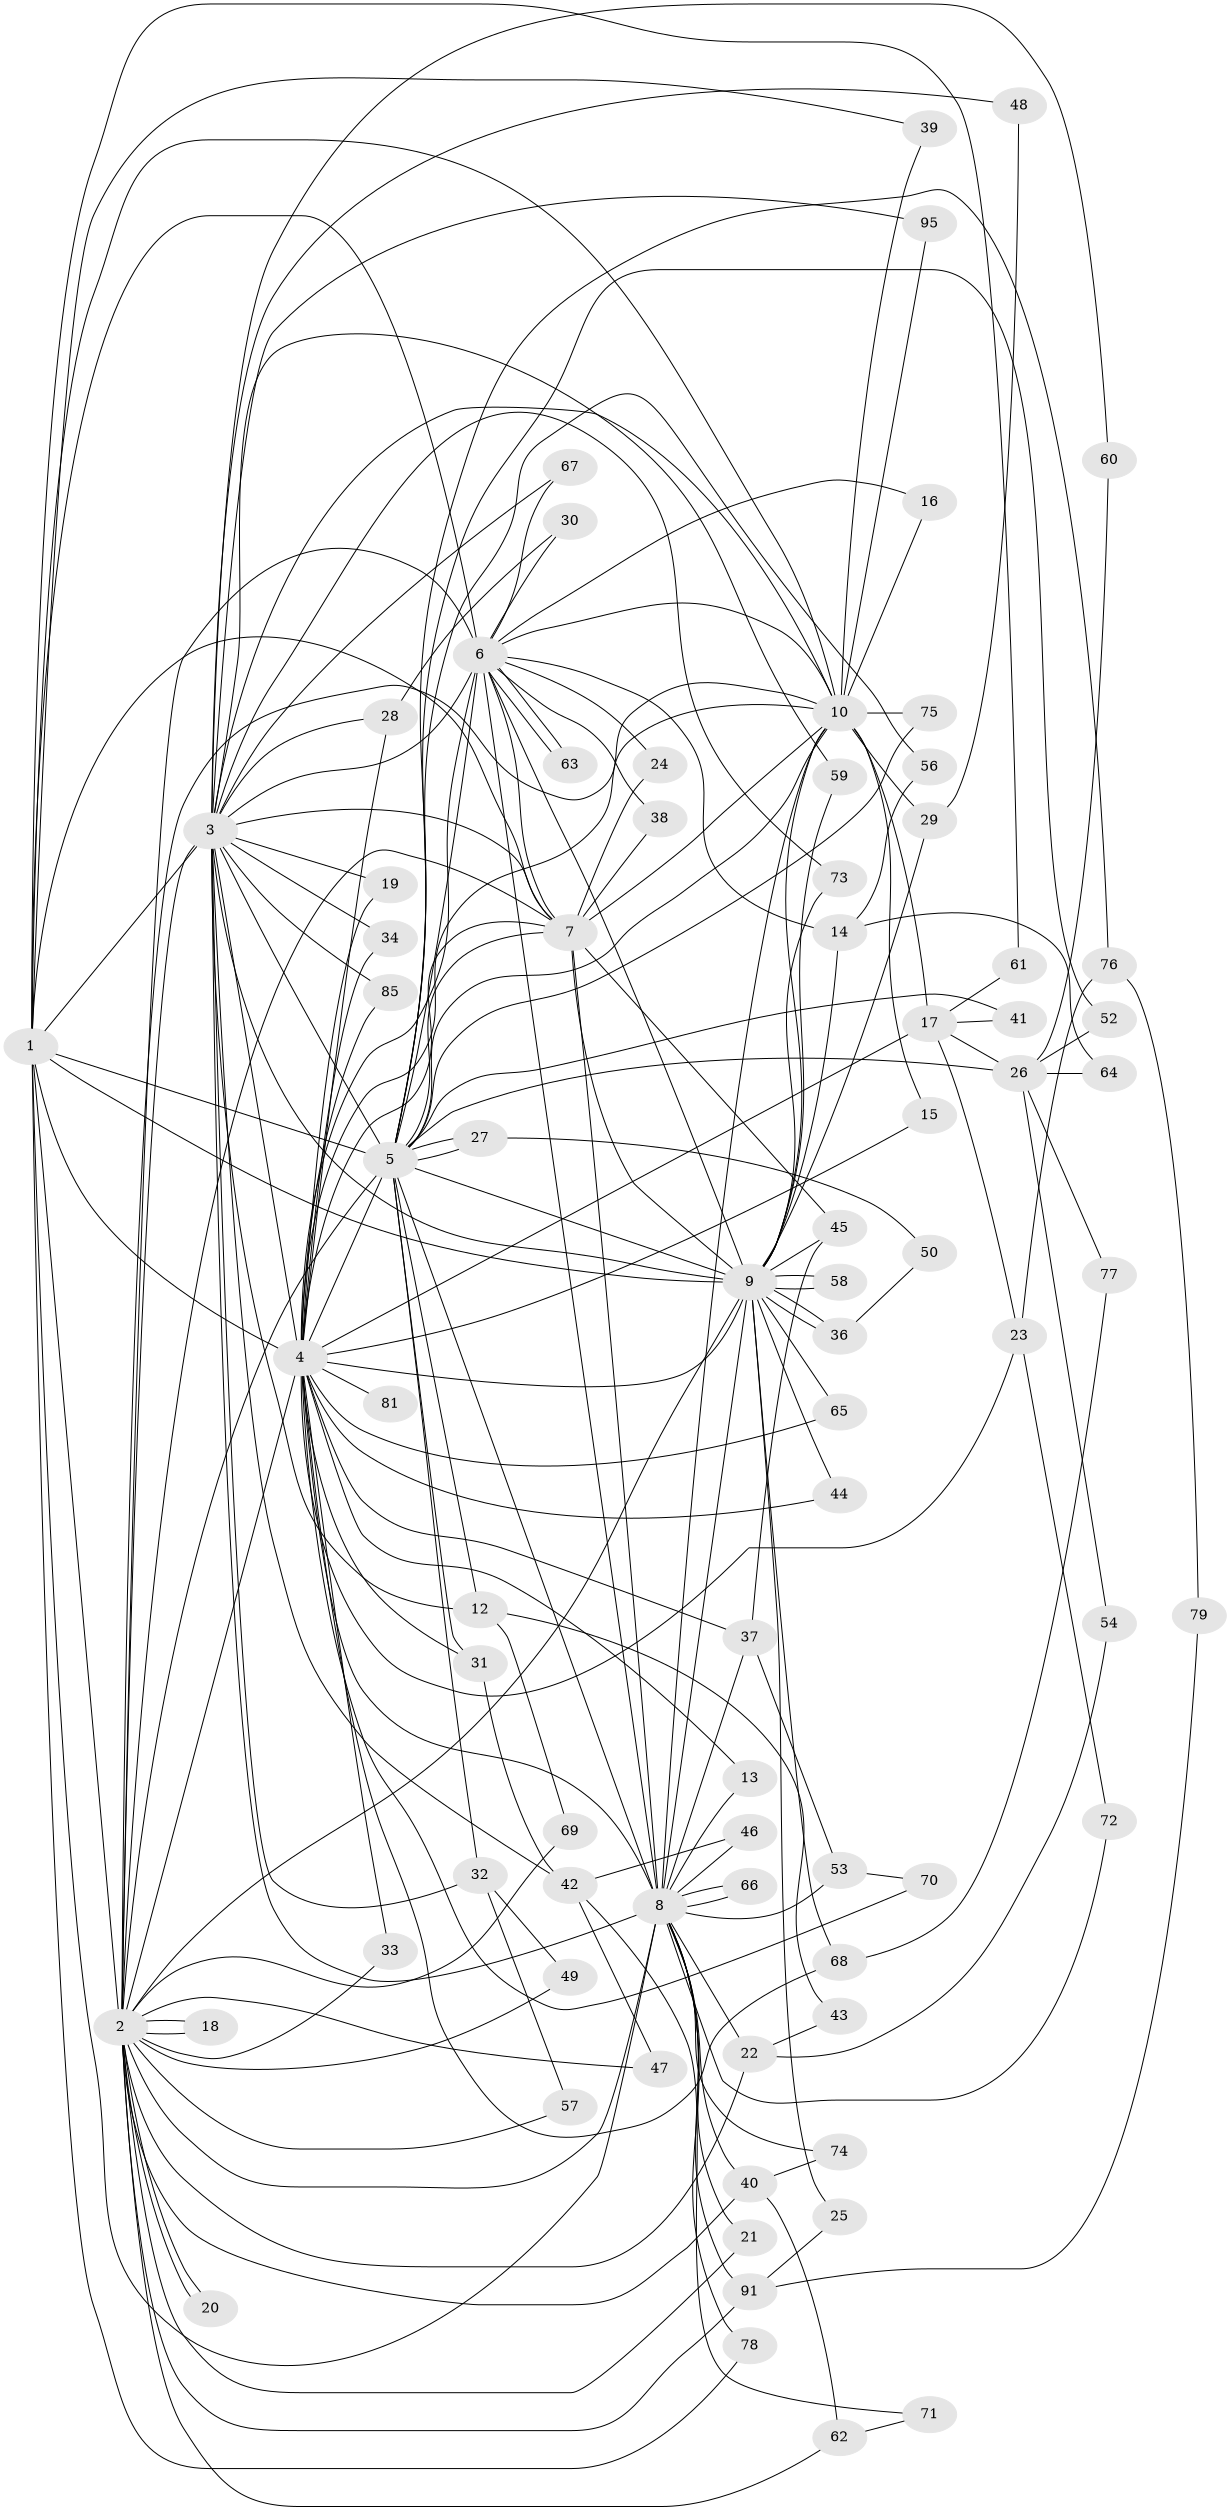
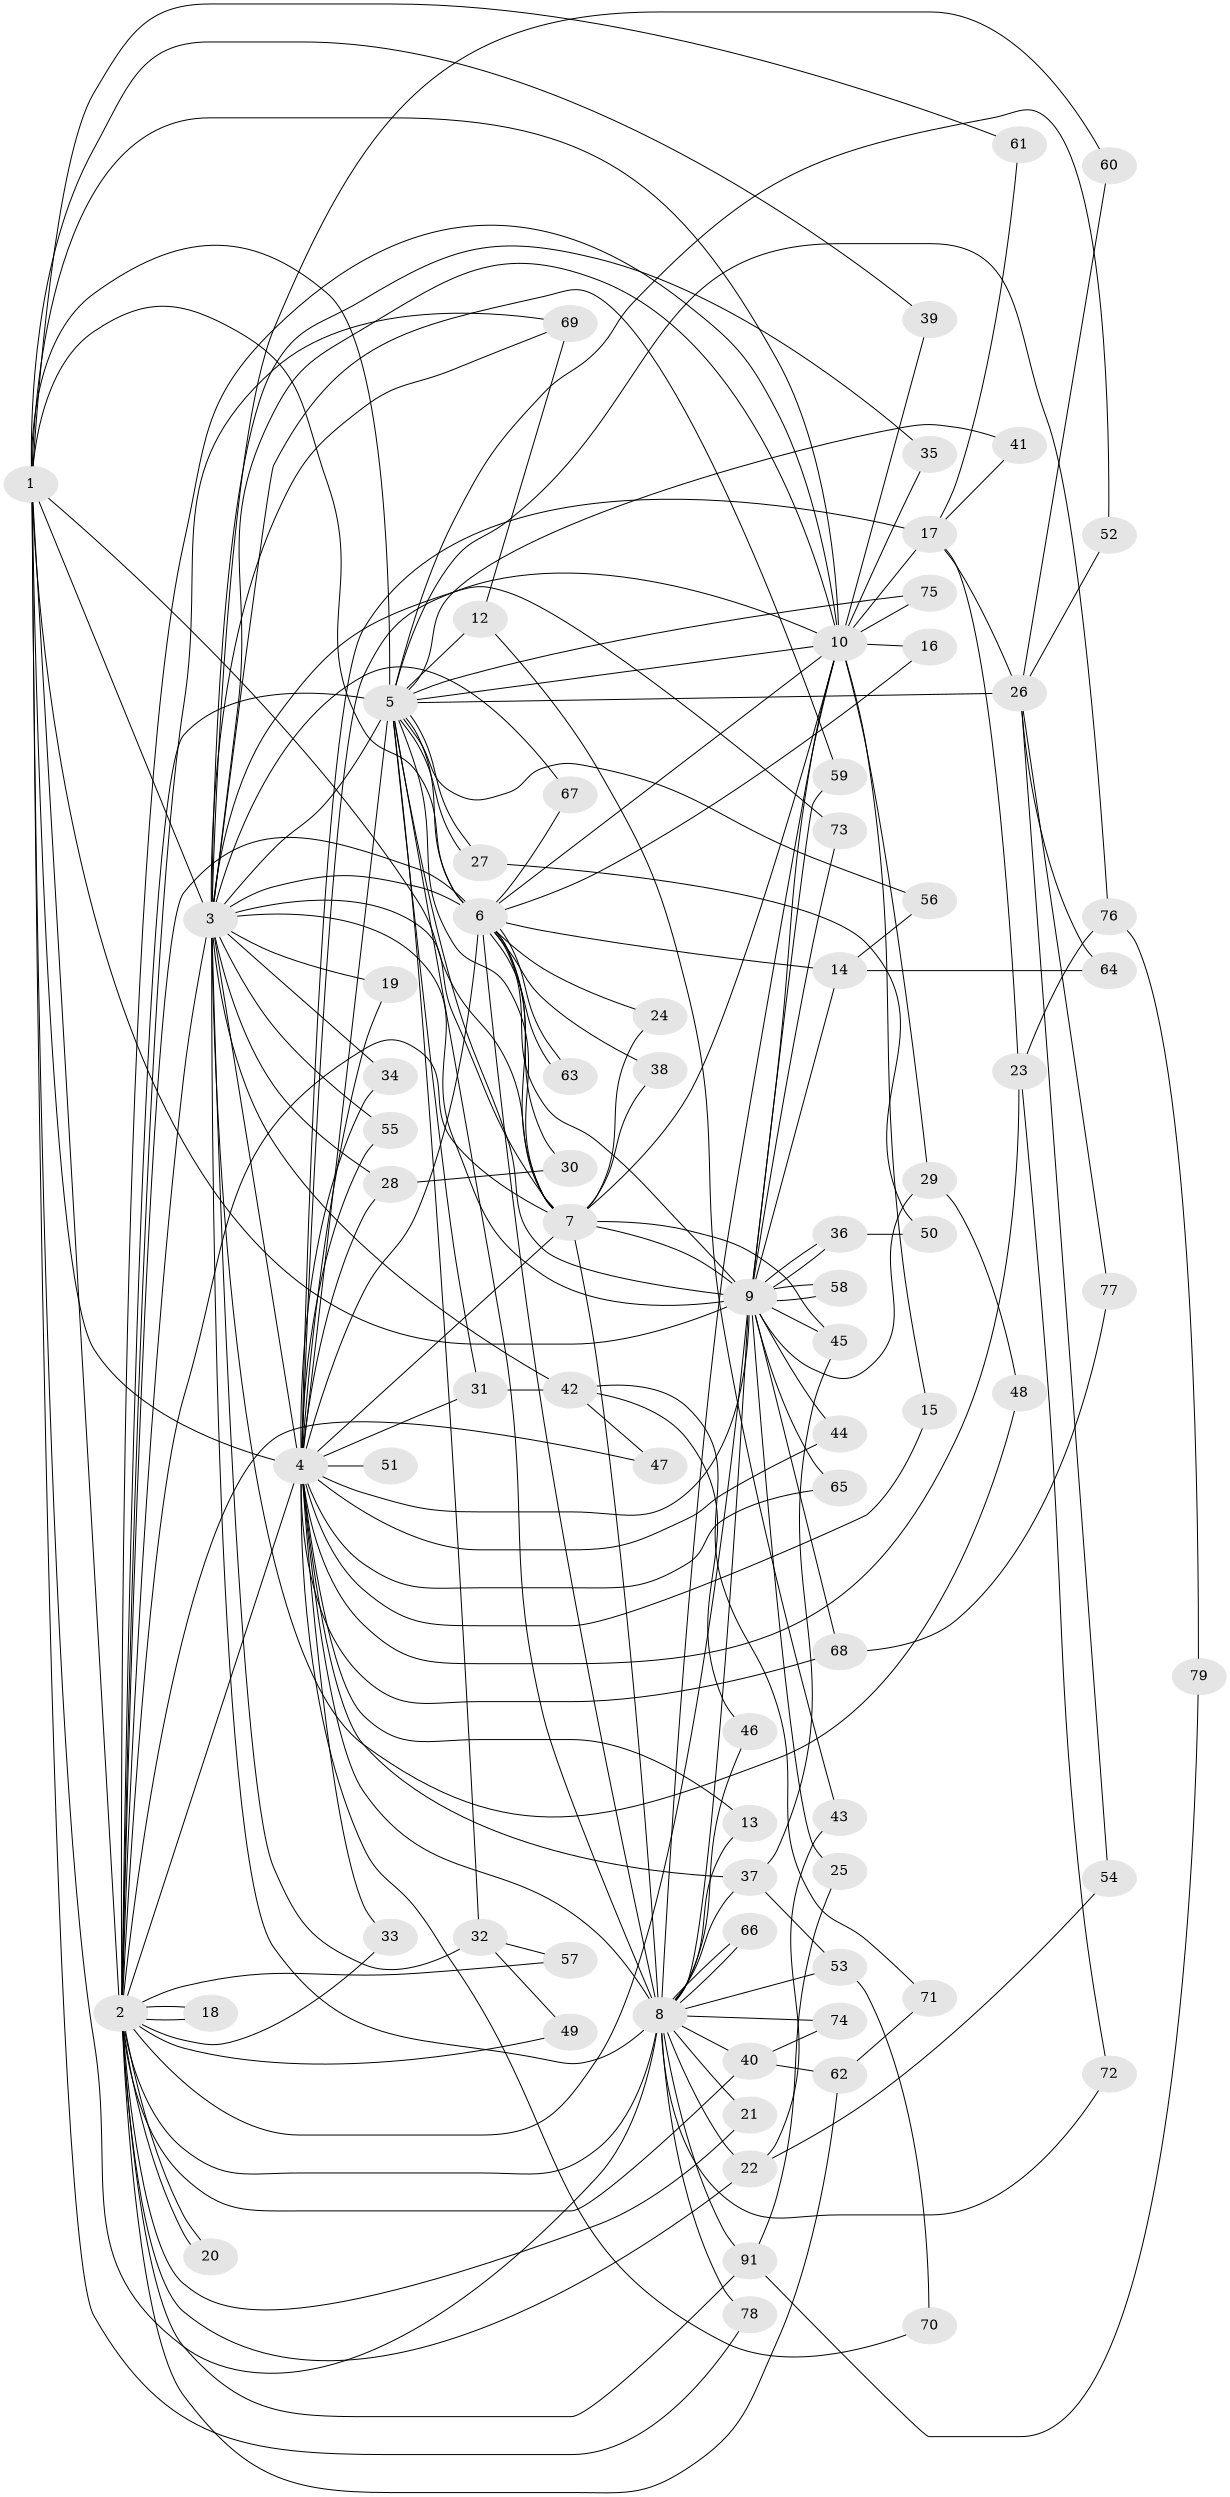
node "95": label "95" -> "35"
node "85": label "85" -> "55"
edge "3" -- "12": now "3" -- "69"
node "81": label "81" -> "51"
